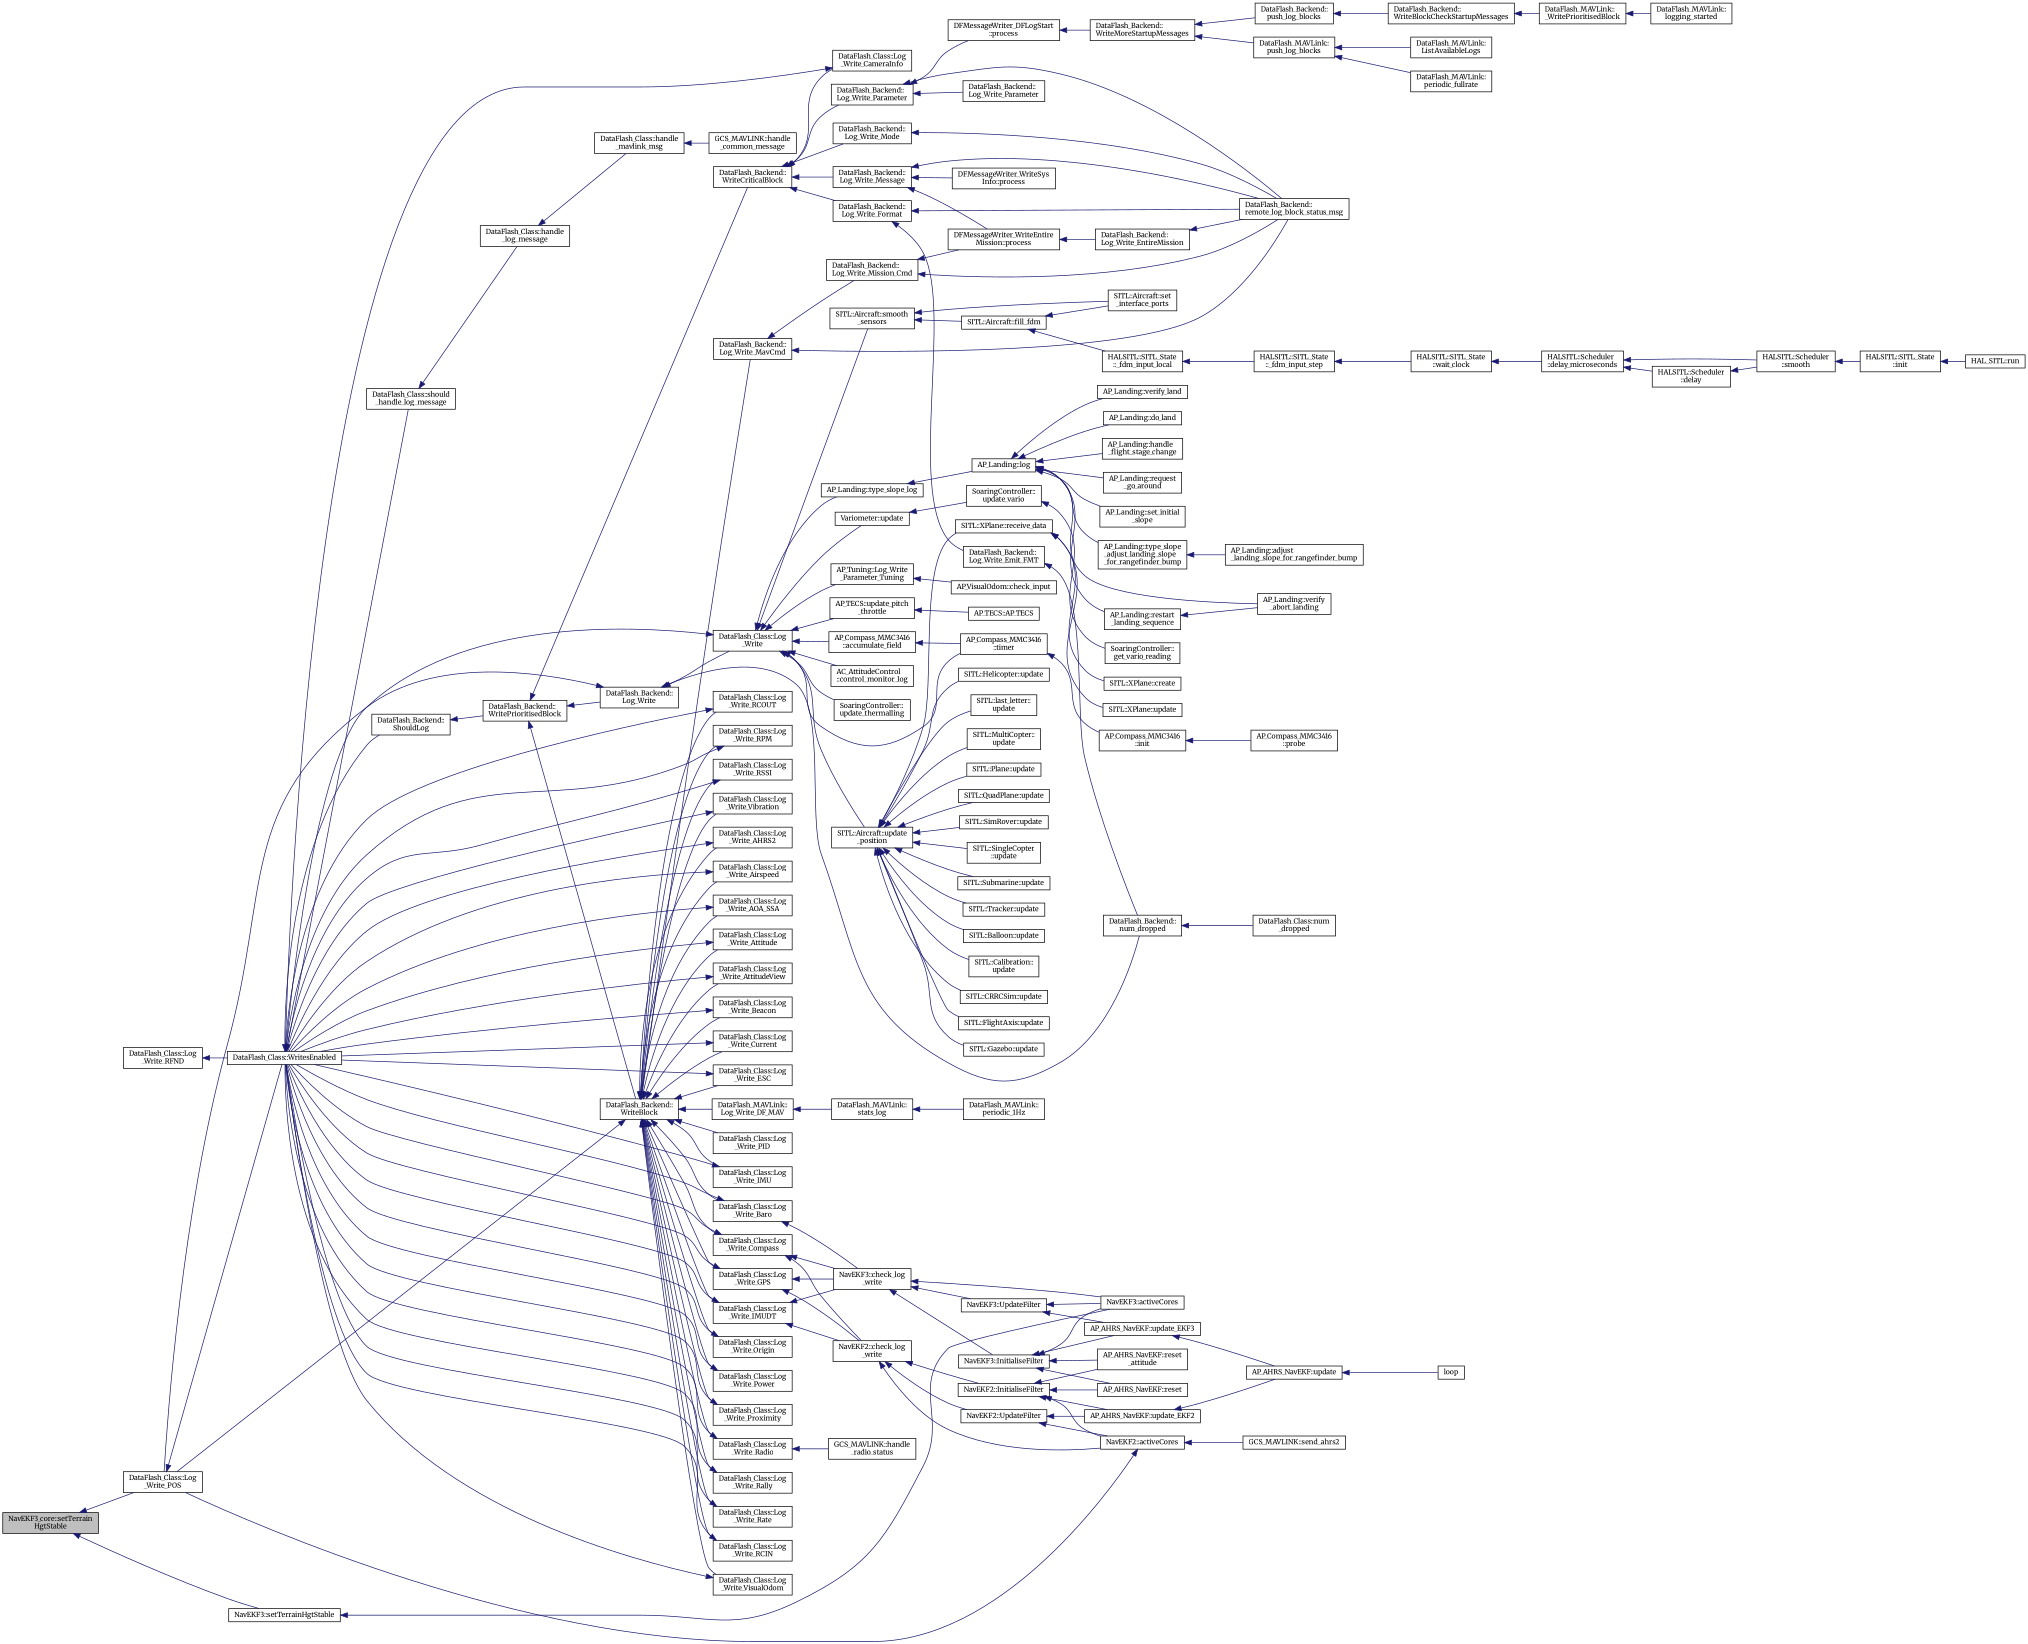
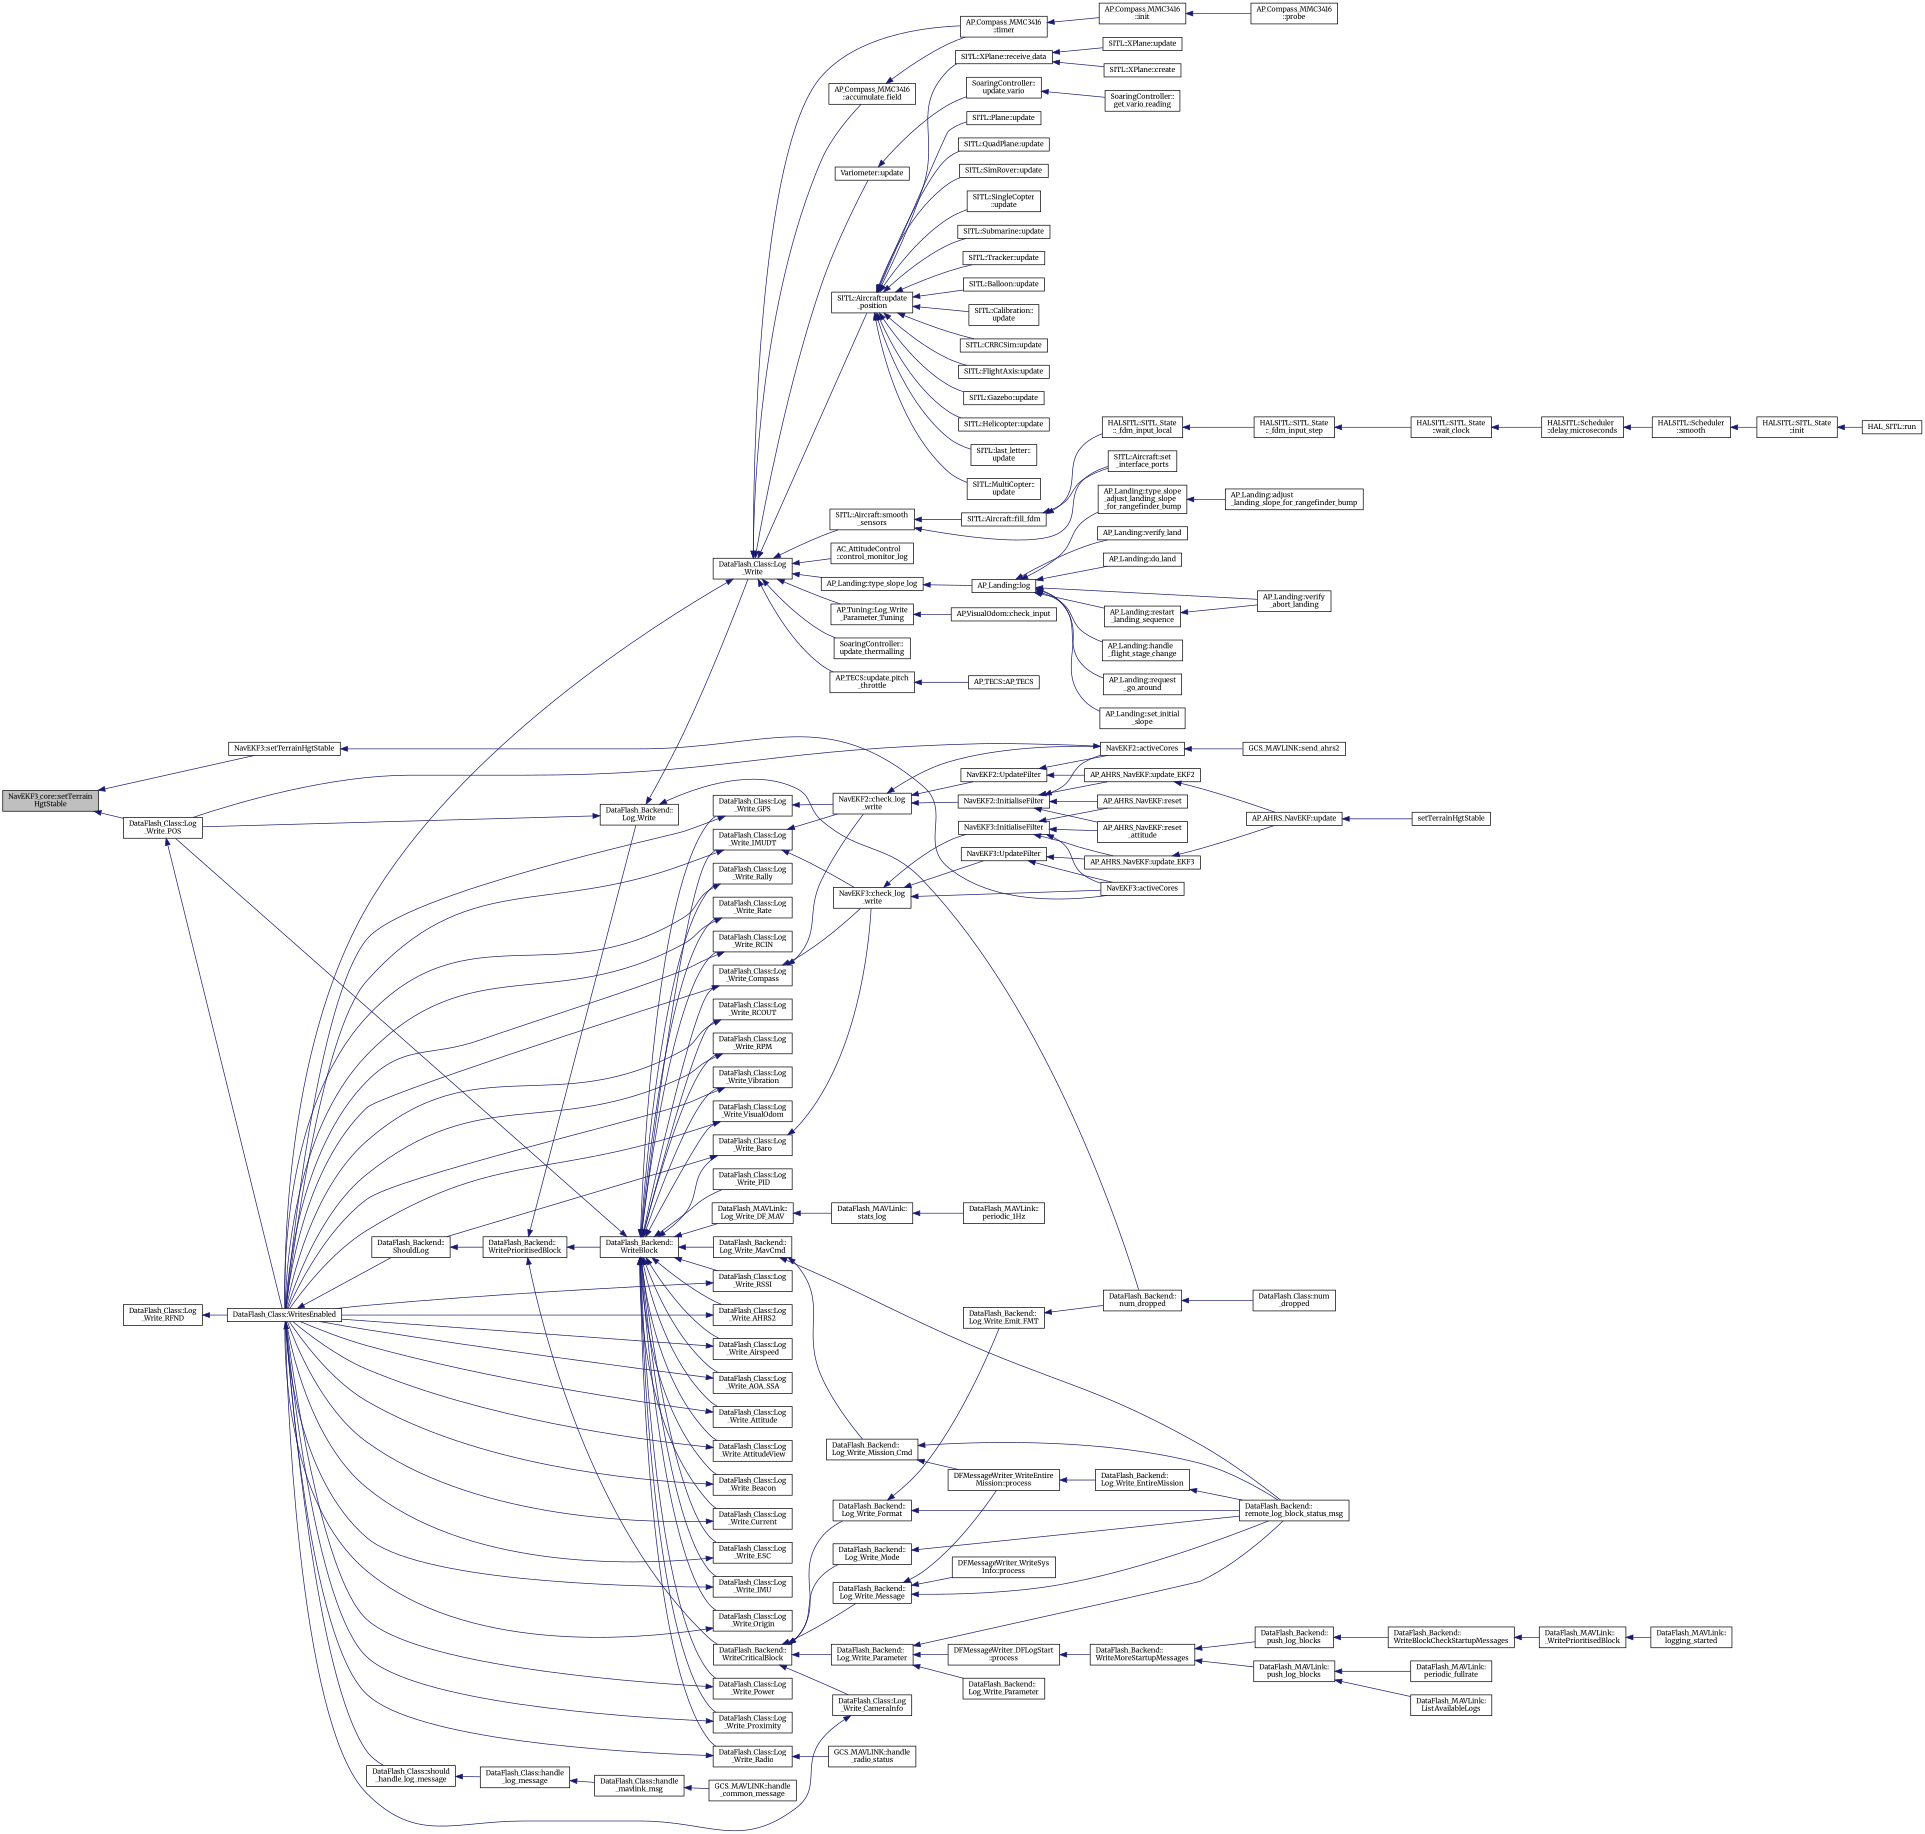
node "HALSITL::Scheduler ::delay": removed
edge "DataFlash_Class::WritesEnabled" -> "DataFlash_Class::Log _Write_Baro": now "DataFlash_Backend:: ShouldLog" -> "DataFlash_Class::Log _Write_Baro"
edge "NavEKF3::check_log _write" -> "DataFlash_Class::Log _Write_GPS": removed
node "loop": label "loop" -> "setTerrainHgtStable"
